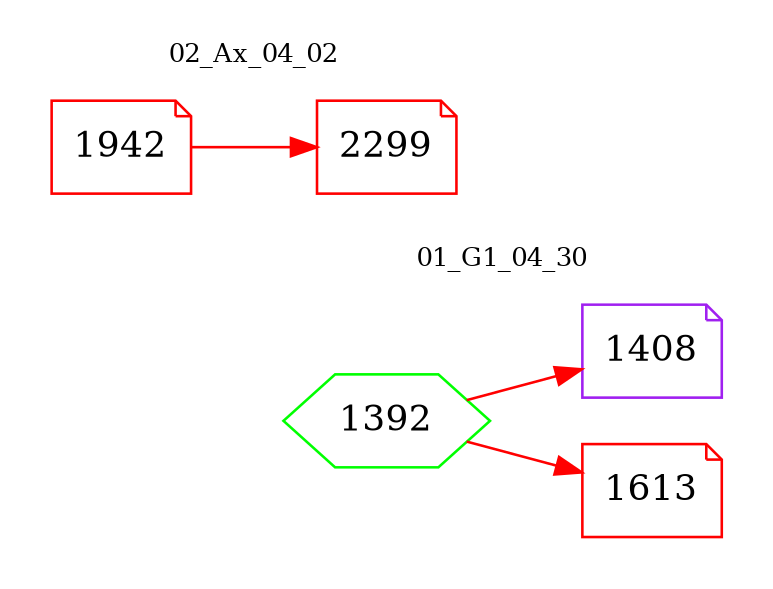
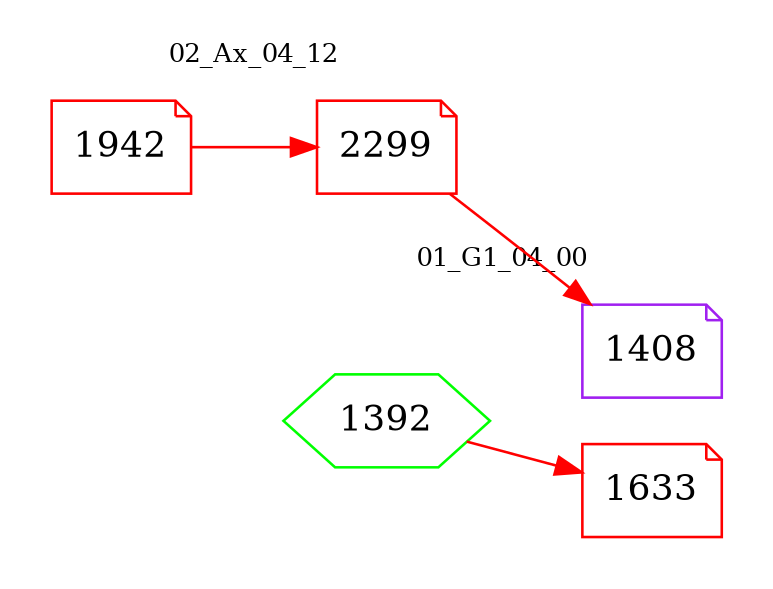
cluster "02_Ax_04_02": label "02_Ax_04_02" -> "02_Ax_04_12"
cluster "01_G1_04_30": label "01_G1_04_30" -> "01_G1_04_00"
edge "1392" -> "1408": now "2299" -> "1408"
node "1613": label "1613" -> "1633"
